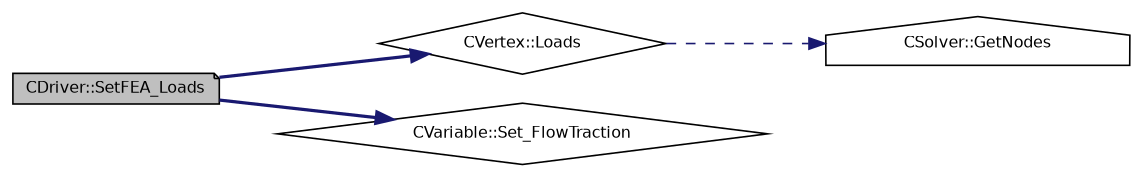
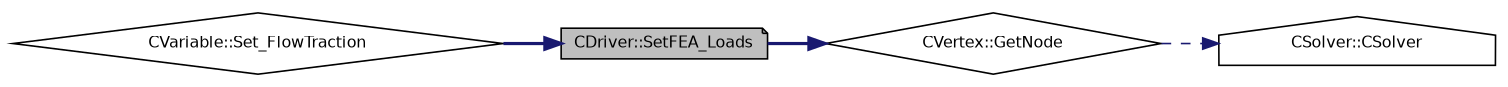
node "CVertex::Loads": label "CVertex::Loads" -> "CVertex::GetNode"
node "CSolver::GetNodes": label "CSolver::GetNodes" -> "CSolver::CSolver"
edge "CDriver::SetFEA_Loads" -> "CVariable::Set_FlowTraction": reversed
